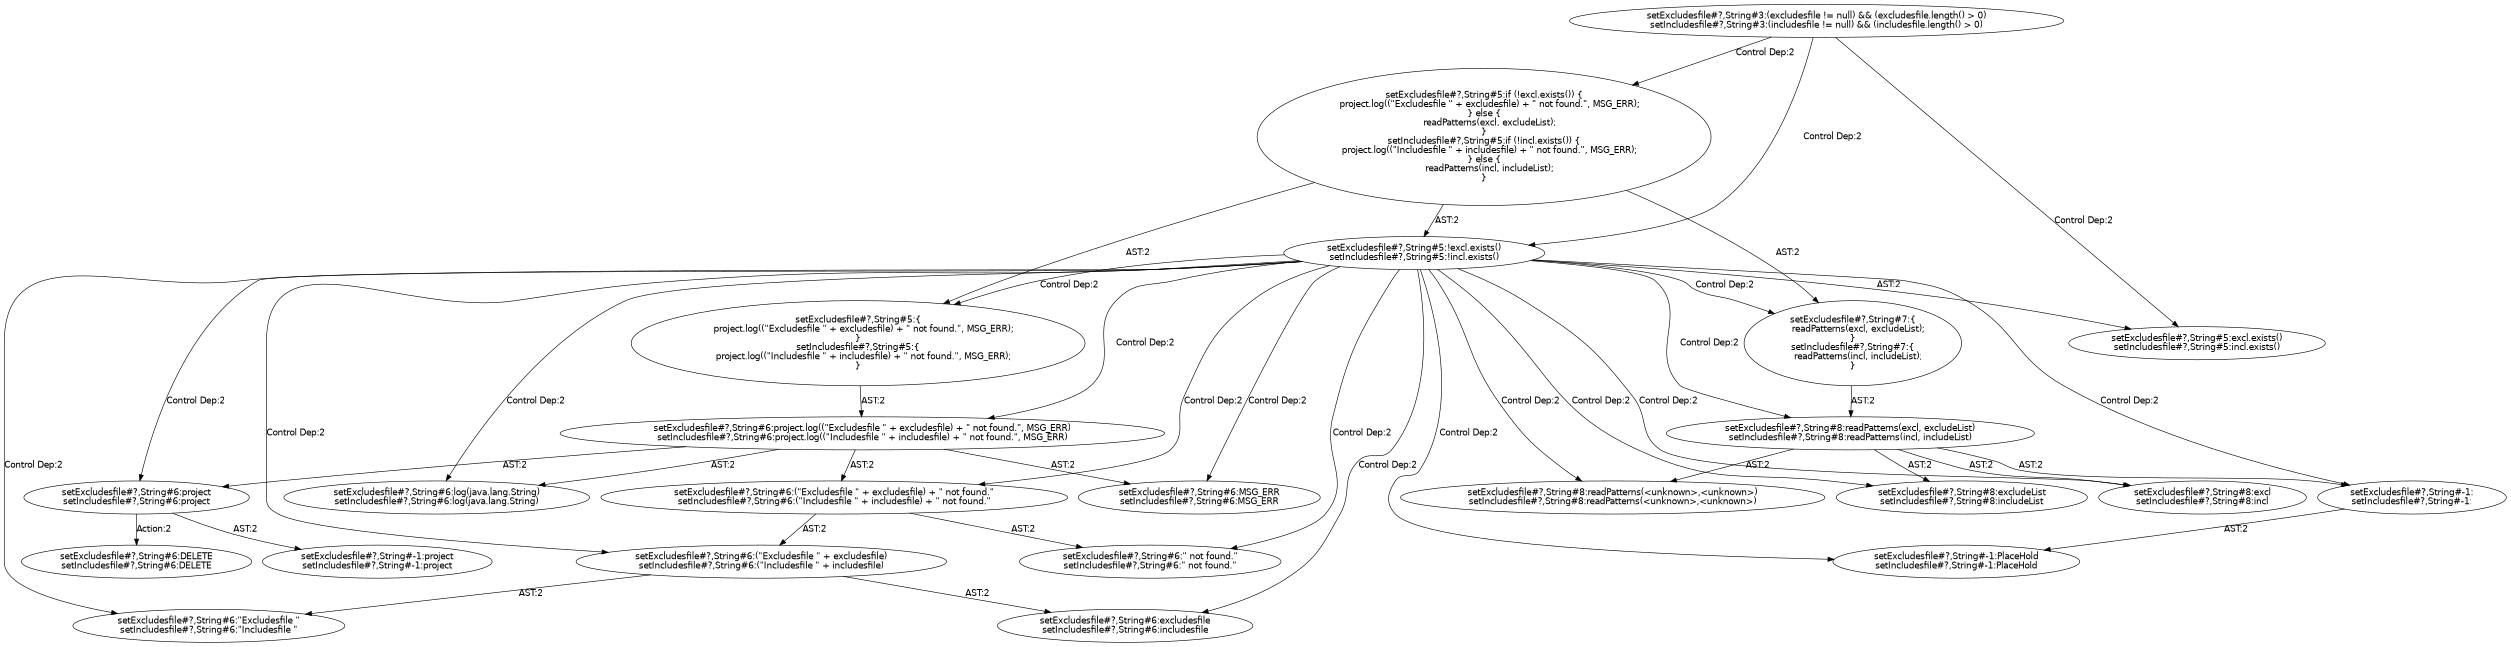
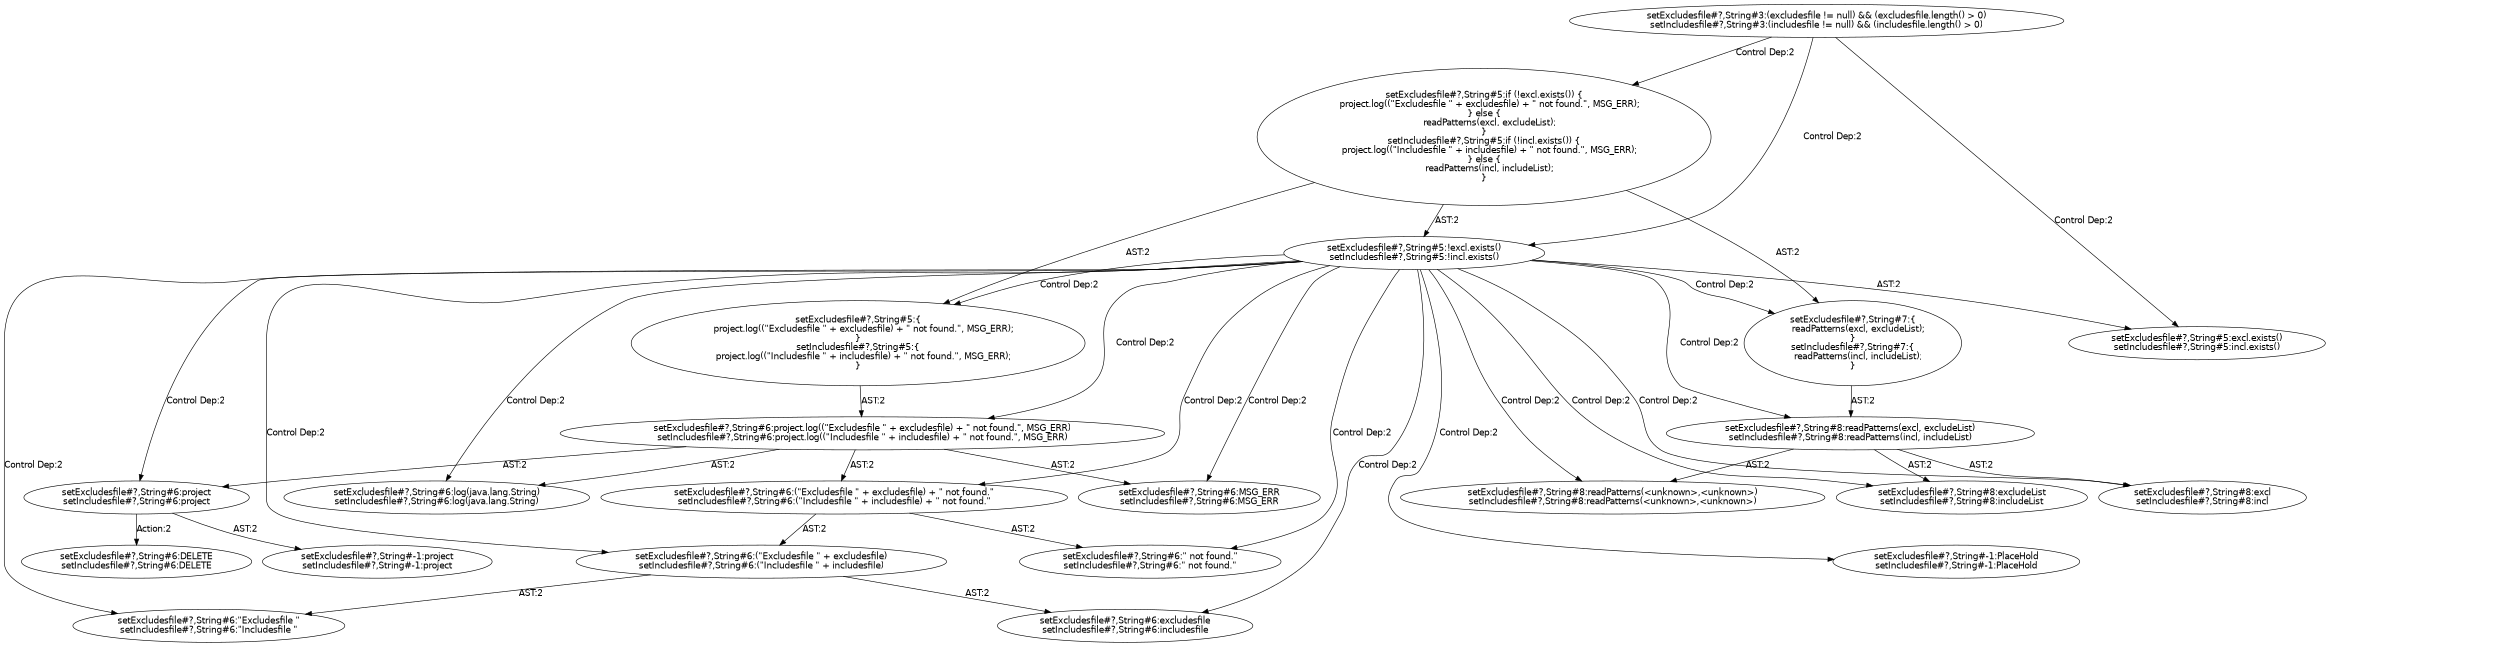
node "setExcludesfile#?,String#-1: setIncludesfile#?,String#-1:": removed
